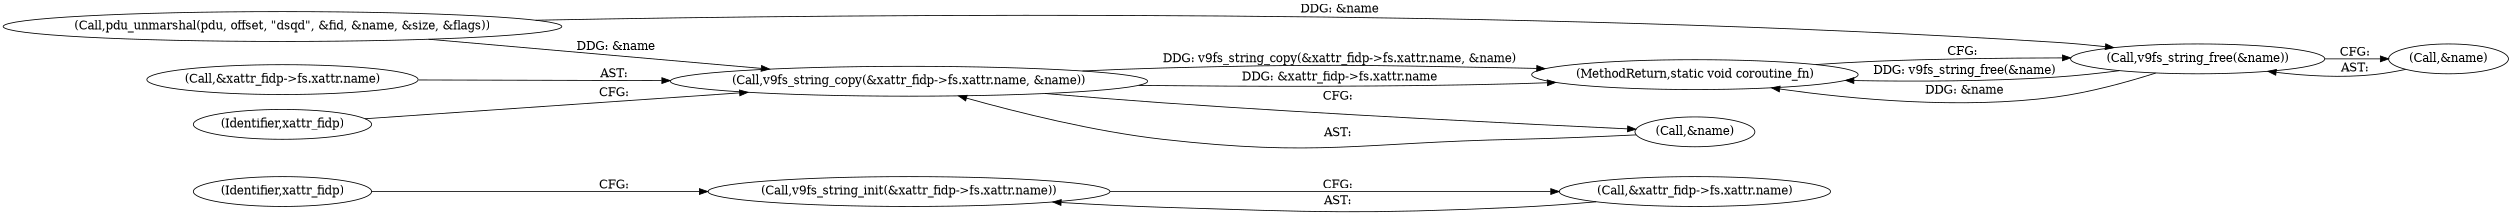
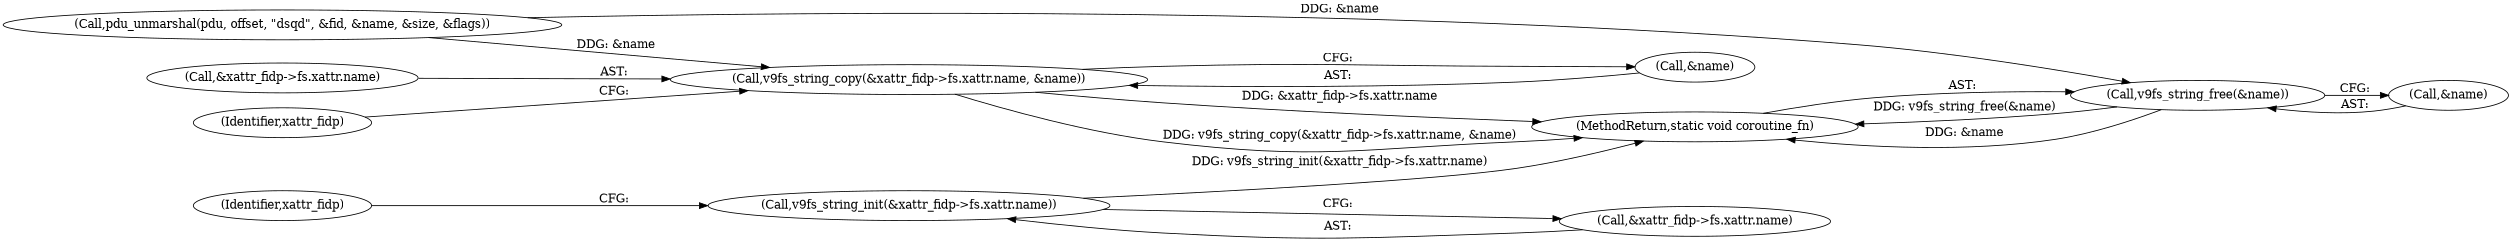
edge "(MethodReturn,static void coroutine_fn)" -> "(Call,v9fs_string_free(&name))": label "CFG: " -> "AST: "
edge "(Call,v9fs_string_init(&xattr_fidp->fs.xattr.name))" -> "(MethodReturn,static void coroutine_fn)": added, label "DDG: v9fs_string_init(&xattr_fidp->fs.xattr.name)"
